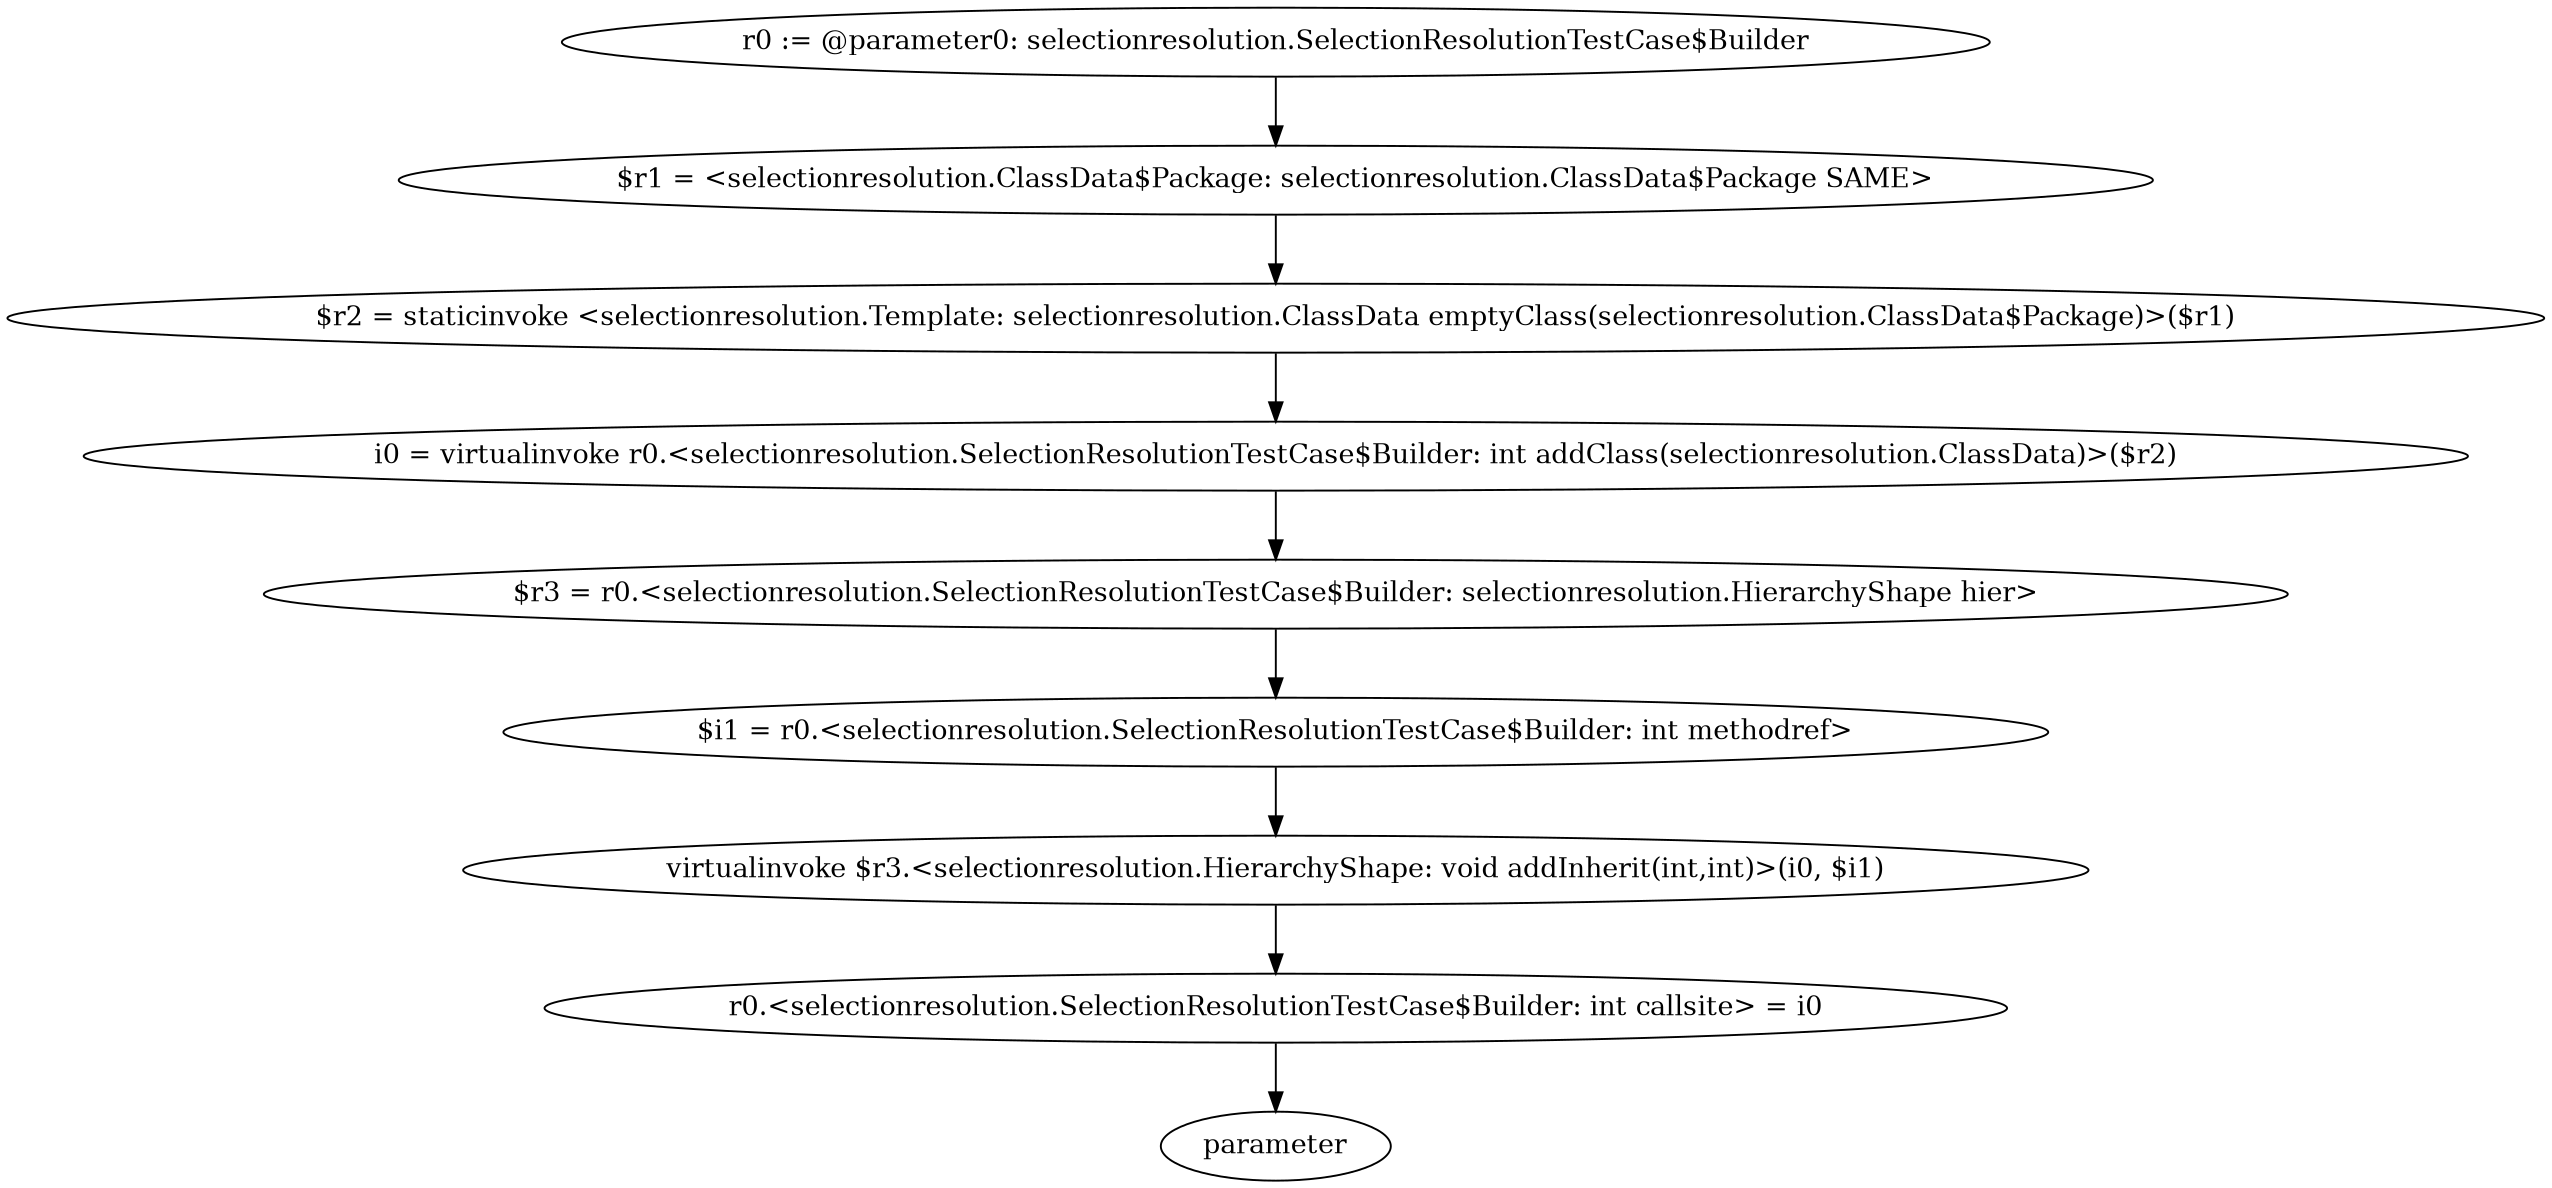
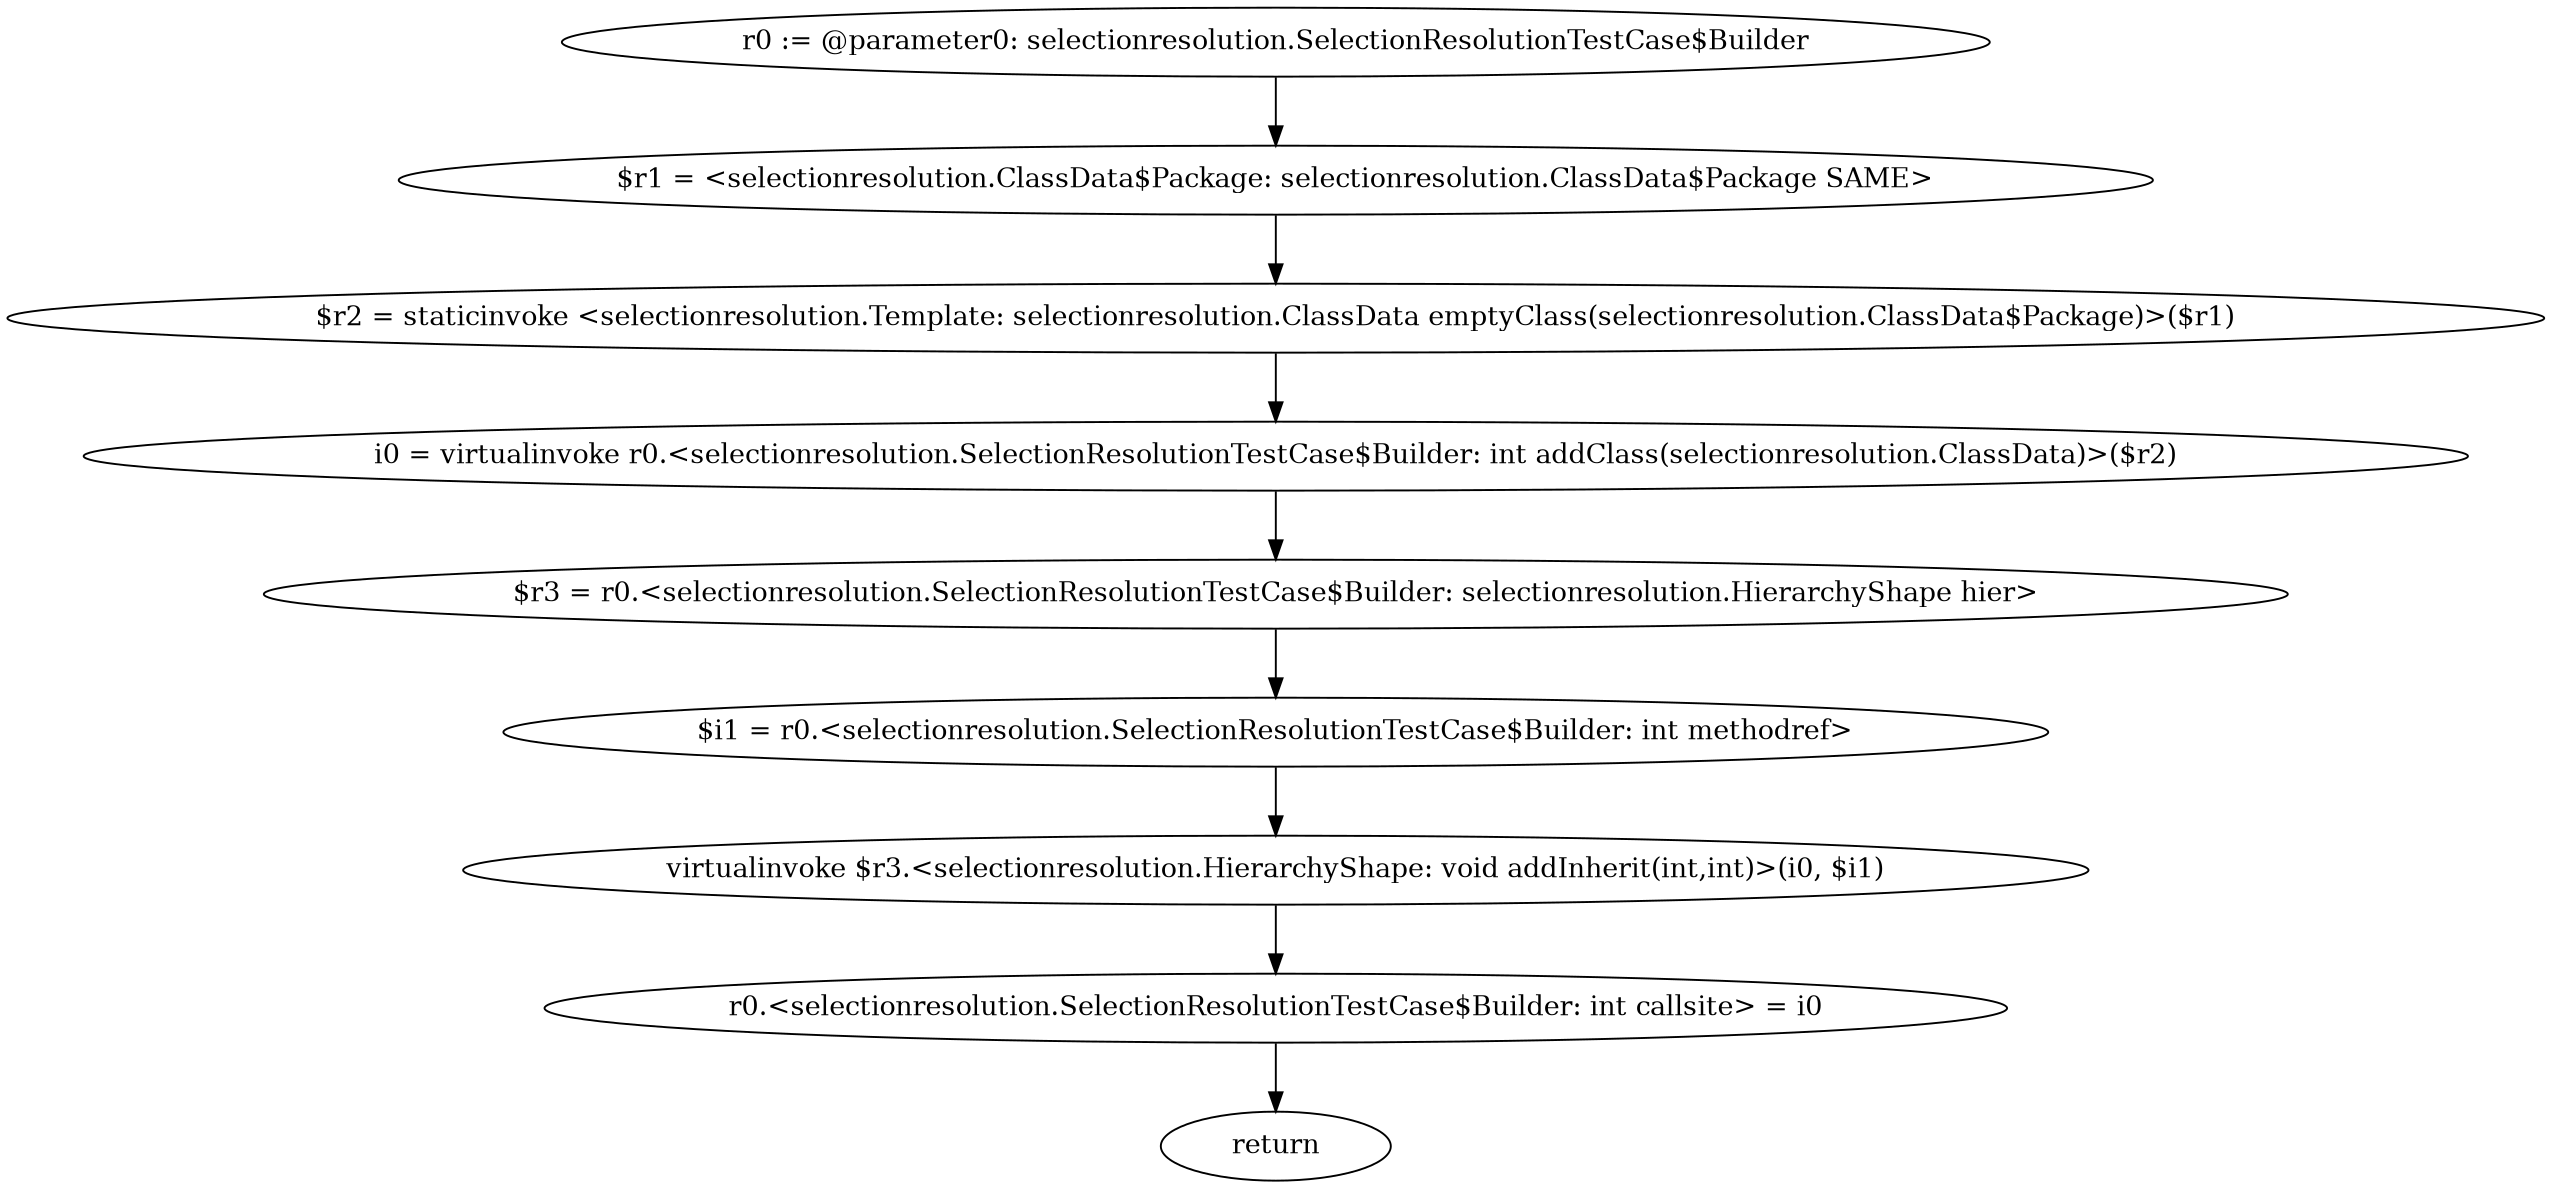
node "parameter": label "parameter" -> "return"
